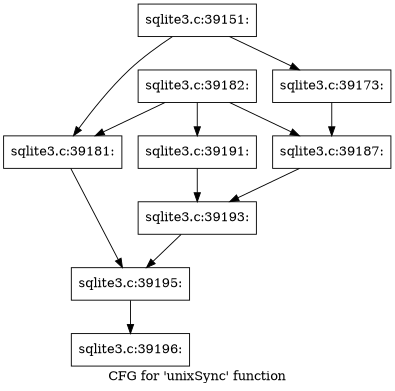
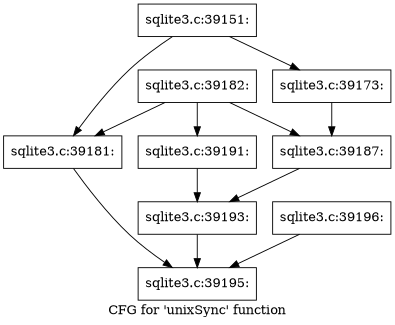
edge "sqlite3.c:39195:" -> "sqlite3.c:39196:": reversed
